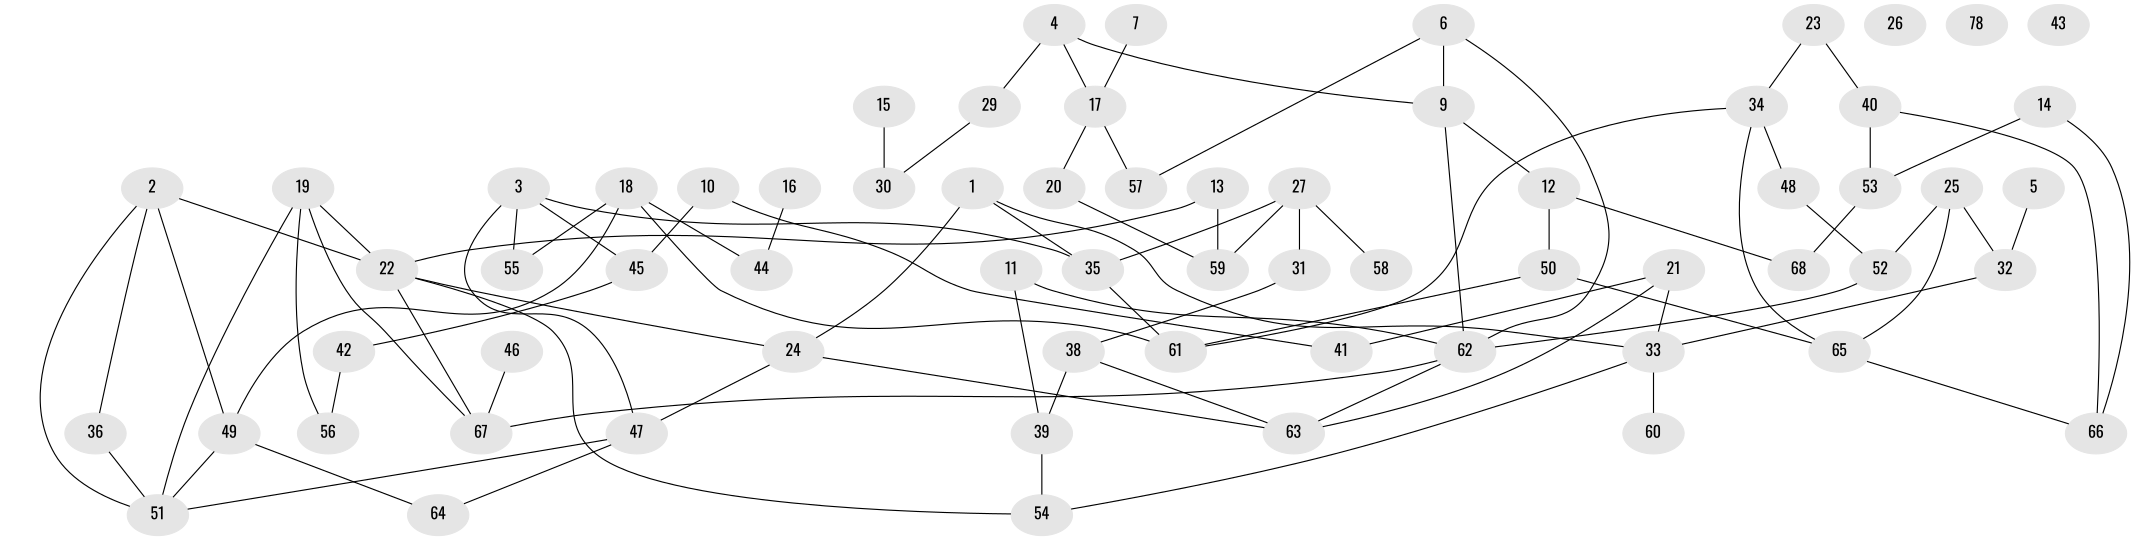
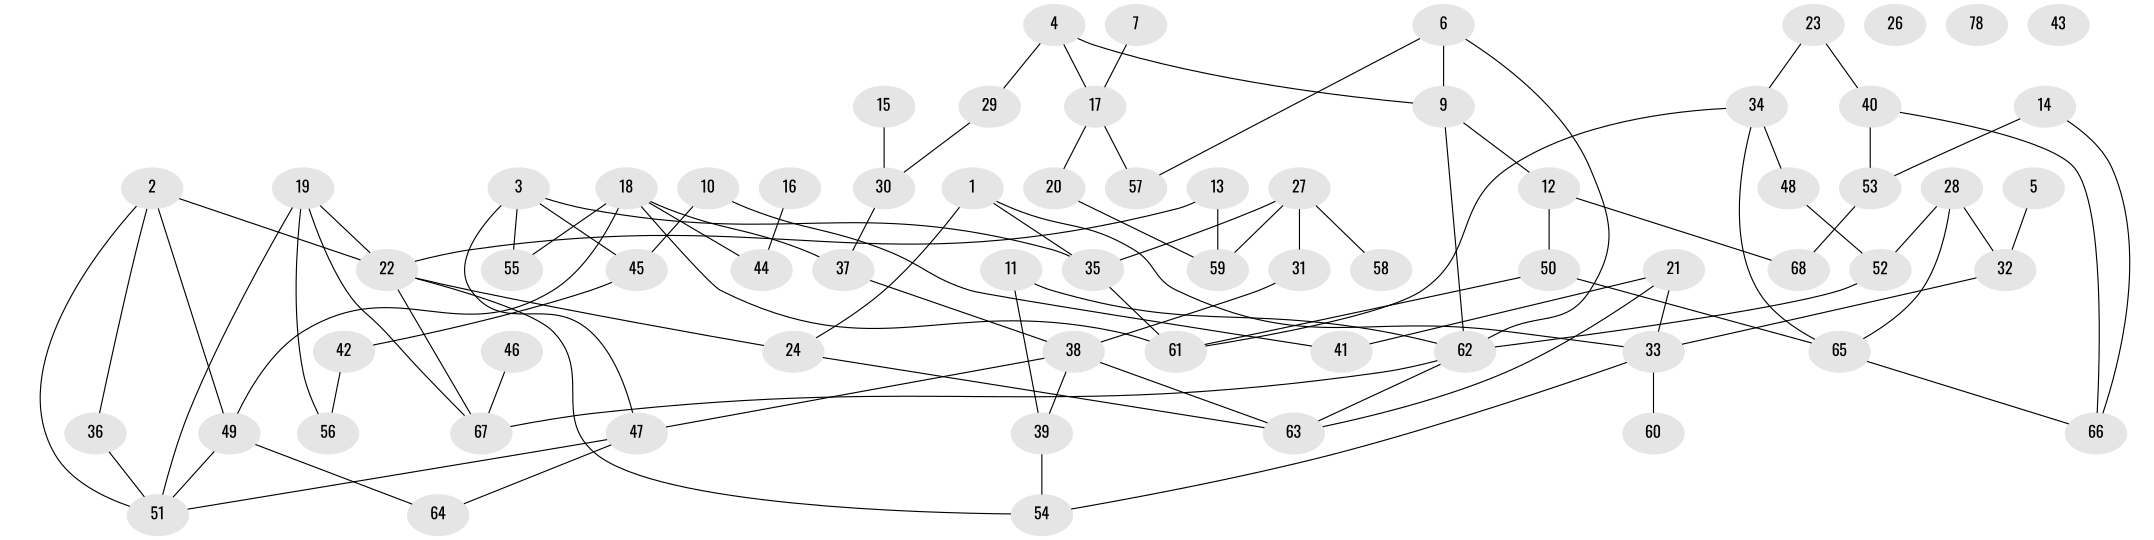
node "25": label "25" -> "28"
node "37": added
edge "24" -- "47": now "38" -- "47"
